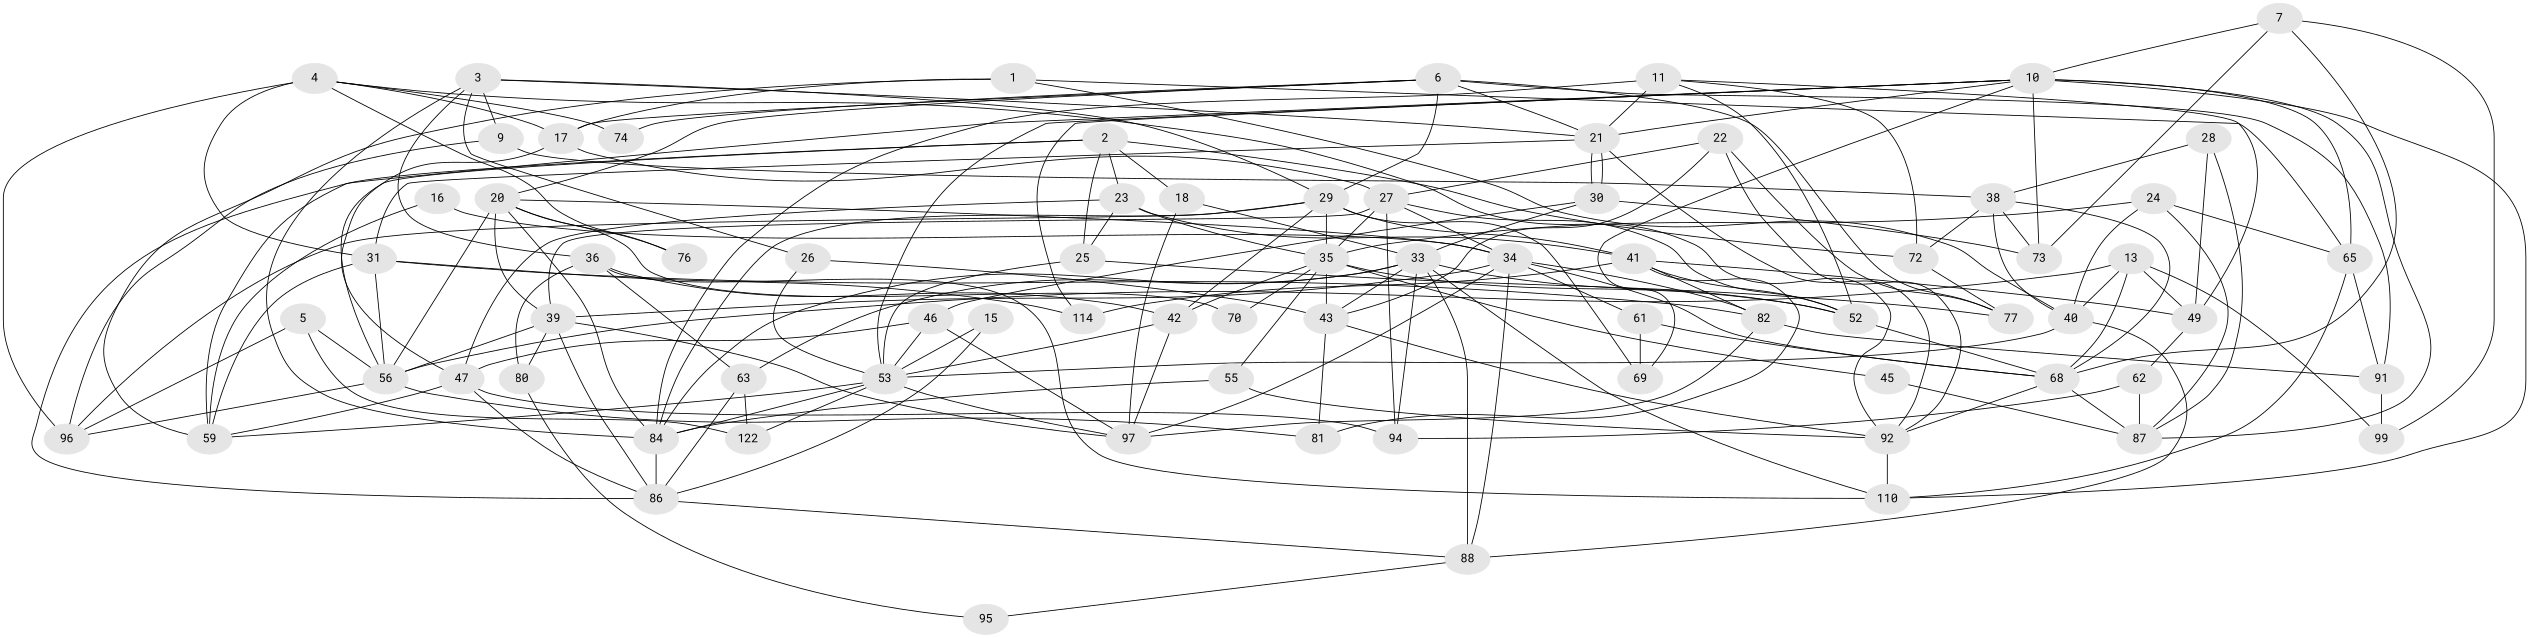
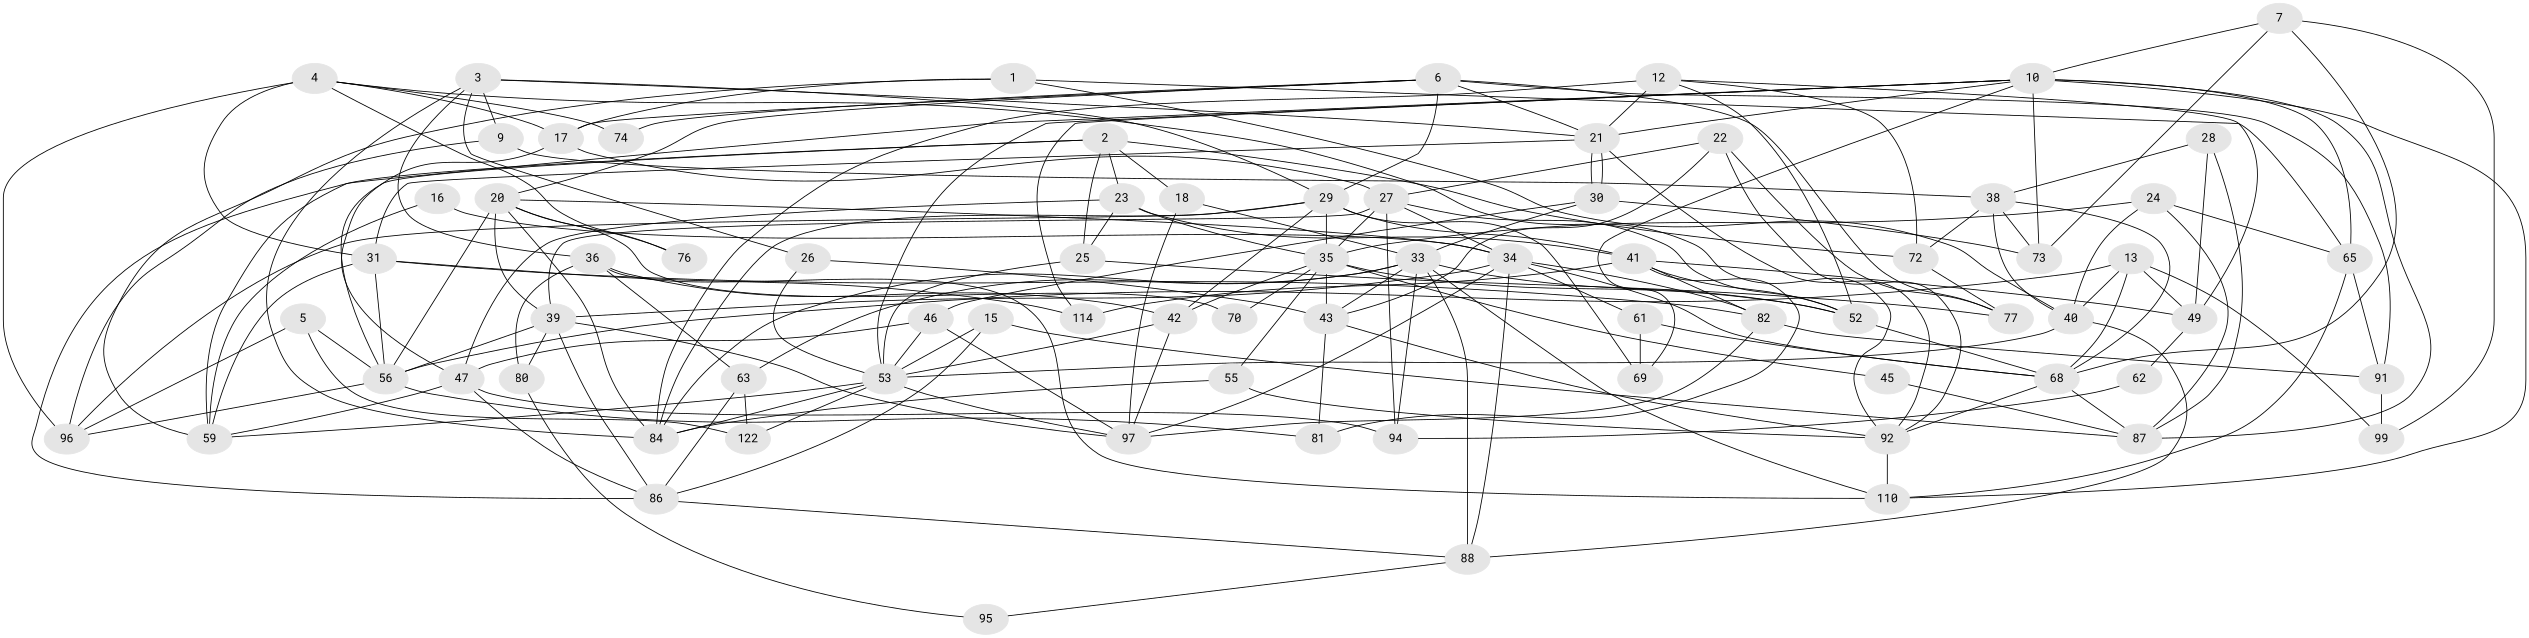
node "11": label "11" -> "12"
edge "62" -- "87": now "15" -- "87"
edge "84" -- "86": removed
